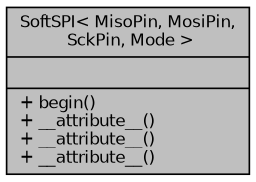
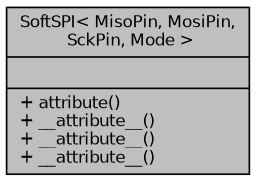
node "SoftSPI< MisoPin, MosiPin,": text "+ begin()" -> "+ attribute()"
